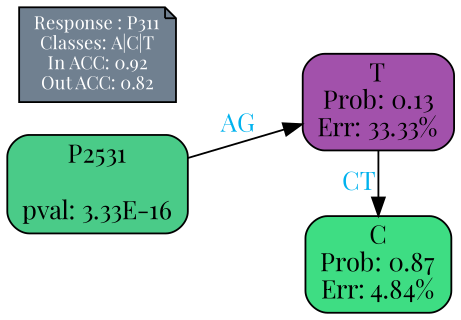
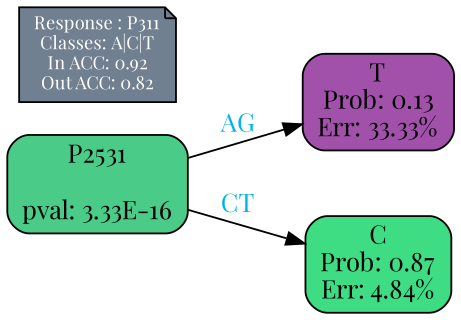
edge "T Prob: 0.13 Err: 33.33%" -> "C Prob: 0.87 Err: 4.84%": now "P2531 pval: 3.33E-16" -> "C Prob: 0.87 Err: 4.84%"
